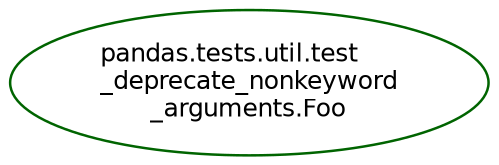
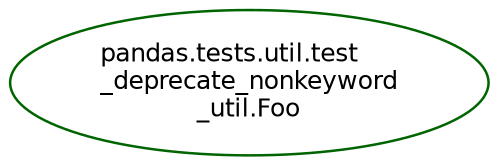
node "pandas.tests.util.test _deprecate_nonkeyword _arguments.Foo": label "pandas.tests.util.test _deprecate_nonkeyword _arguments.Foo" -> "pandas.tests.util.test _deprecate_nonkeyword _util.Foo"
